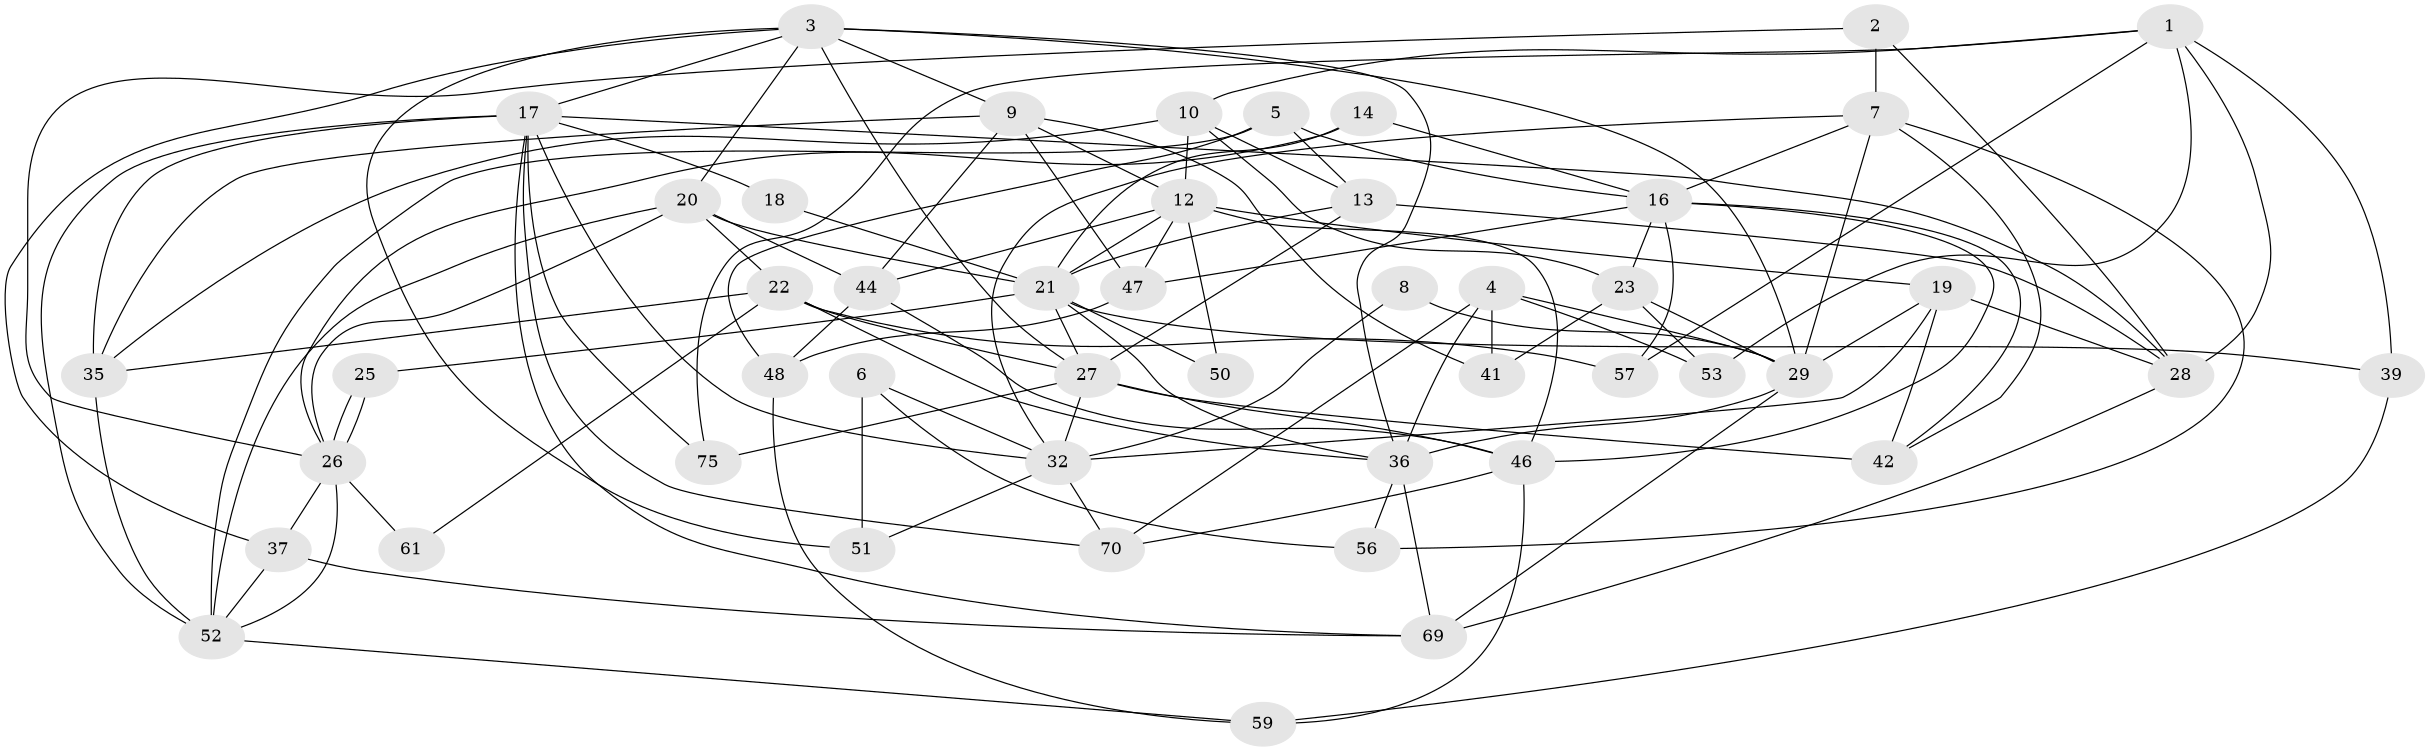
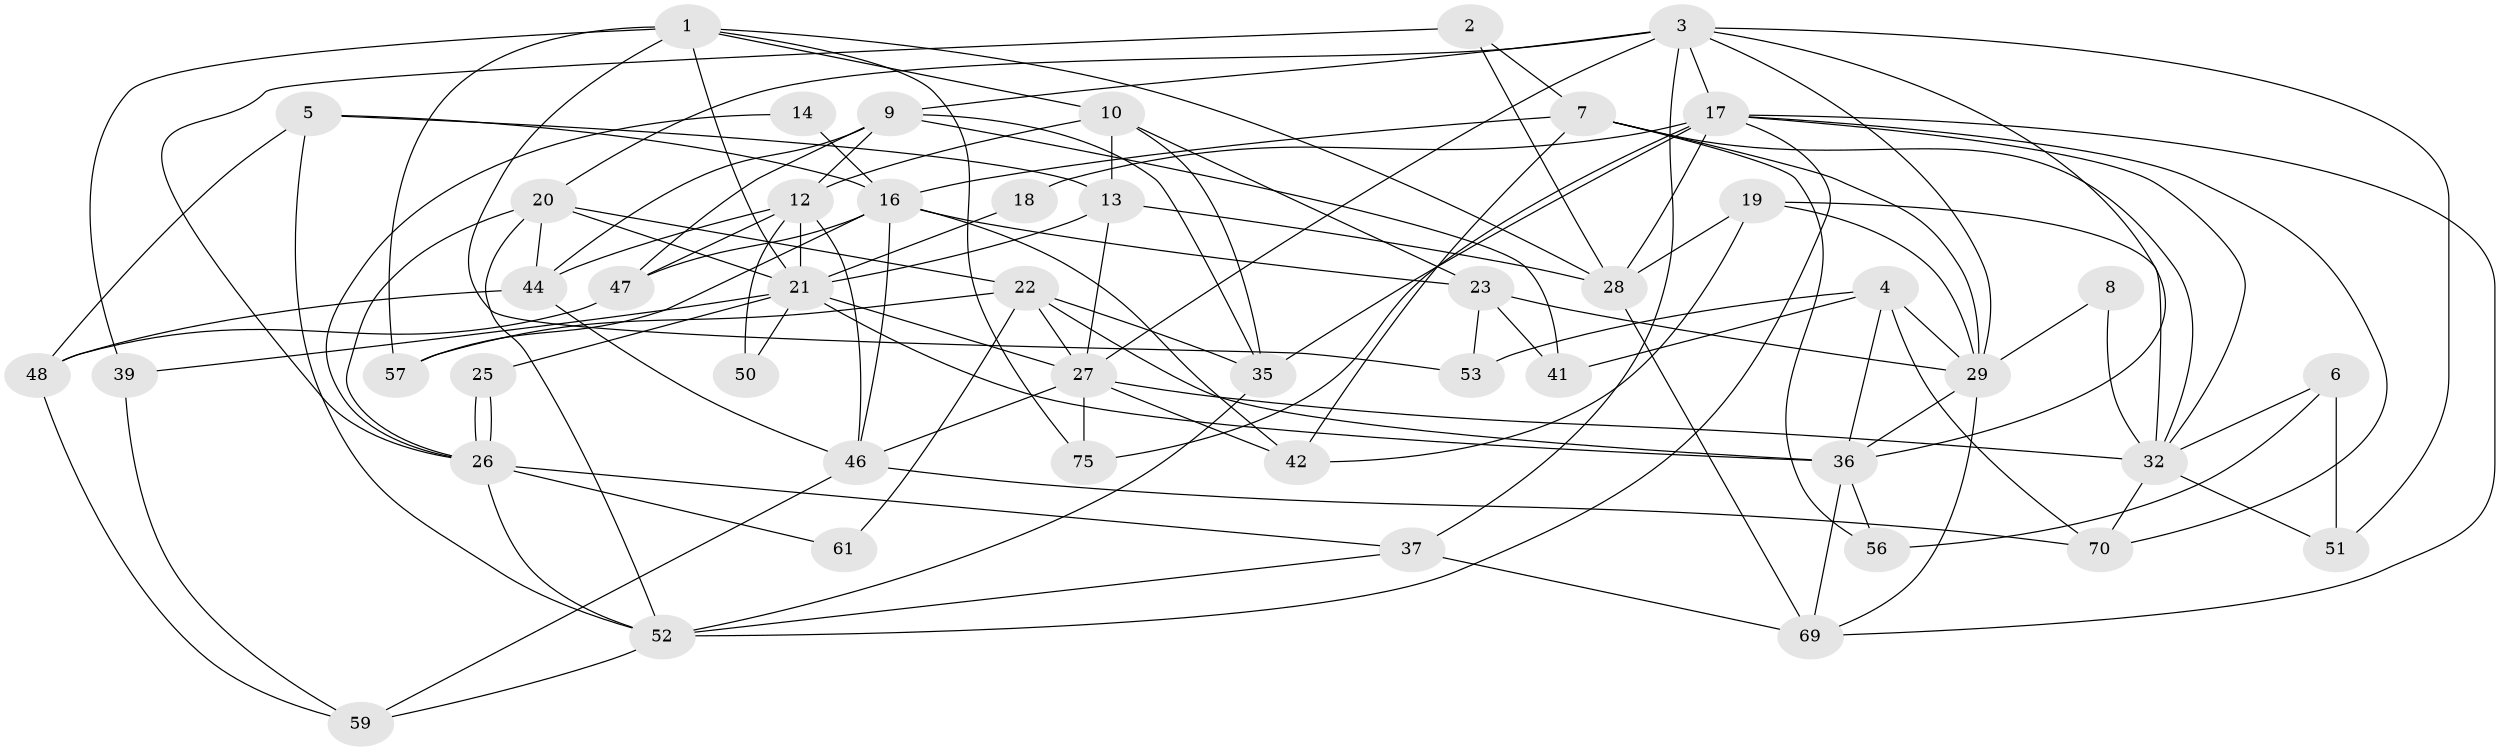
edge "14" -- "21": now "1" -- "21"
edge "12" -- "19": removed
